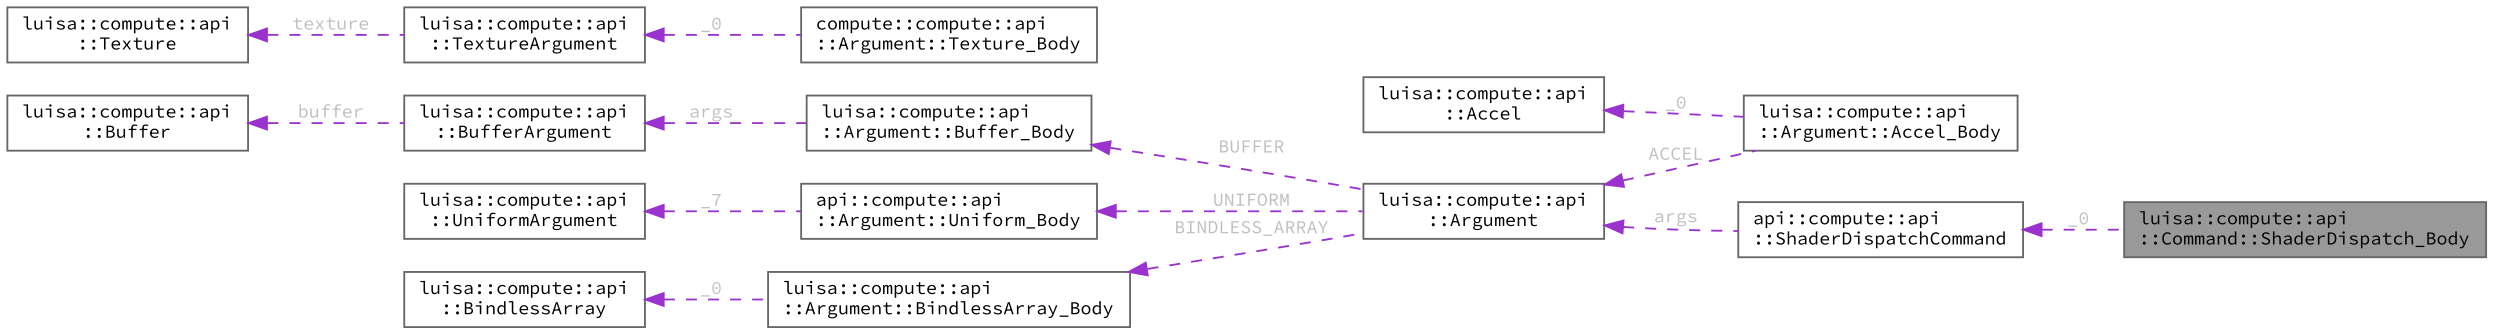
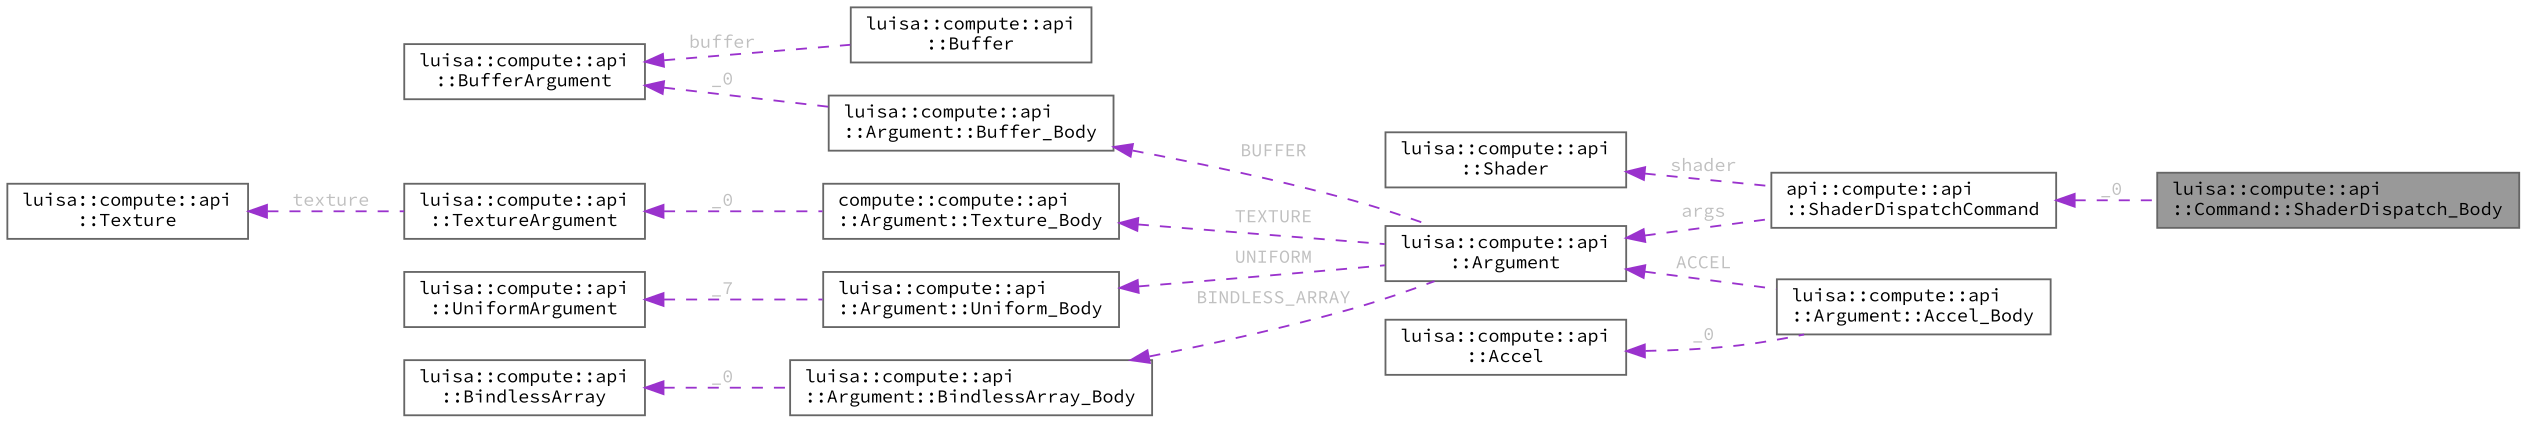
edge "luisa::compute::api ::Argument::Buffer_Body" -> "luisa::compute::api ::BufferArgument": label " args" -> " _0"
edge "luisa::compute::api ::BufferArgument" -> "luisa::compute::api ::Buffer": reversed
node "luisa::compute::api ::Shader": added
node "api::compute::api ::Argument::Uniform_Body": label "api::compute::api ::Argument::Uniform_Body" -> "luisa::compute::api ::Argument::Uniform_Body"
edge "luisa::compute::api ::Argument" -> "compute::compute::api ::Argument::Texture_Body": added, label "TEXTURE"
